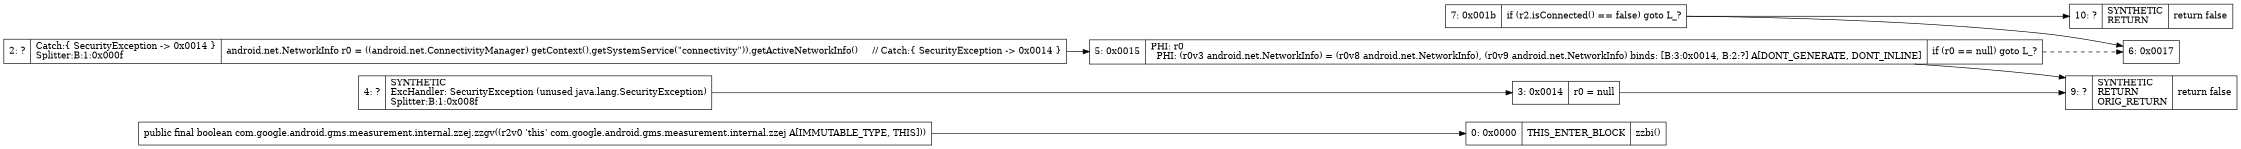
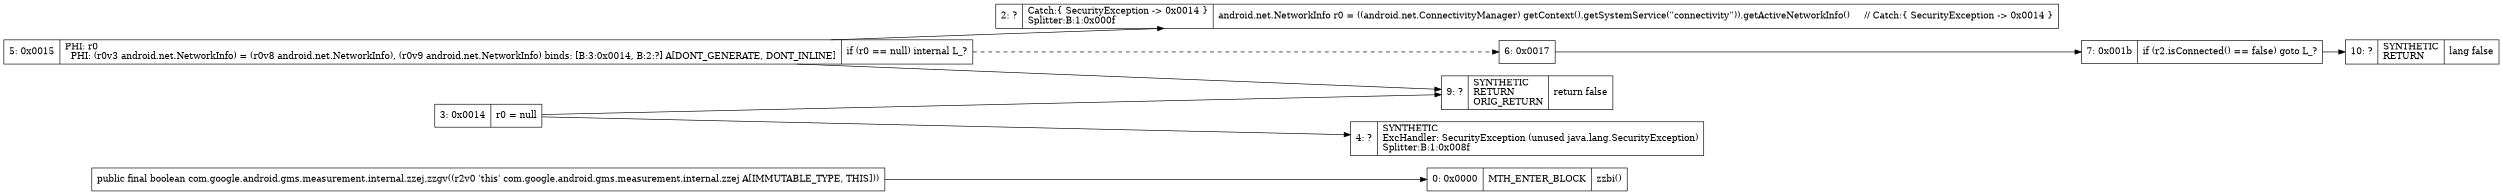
node "10: ?": text "return false" -> "lang false"
edge "7: 0x001b" -> "6: 0x0017": reversed
edge "2: ?" -> "5: 0x0015": reversed
node "5: 0x0015": text "if (r0 == null) goto L_?" -> "if (r0 == null) internal L_?"
edge "4: ?" -> "3: 0x0014": reversed
node "0: 0x0000": text "THIS_ENTER_BLOCK" -> "MTH_ENTER_BLOCK"
